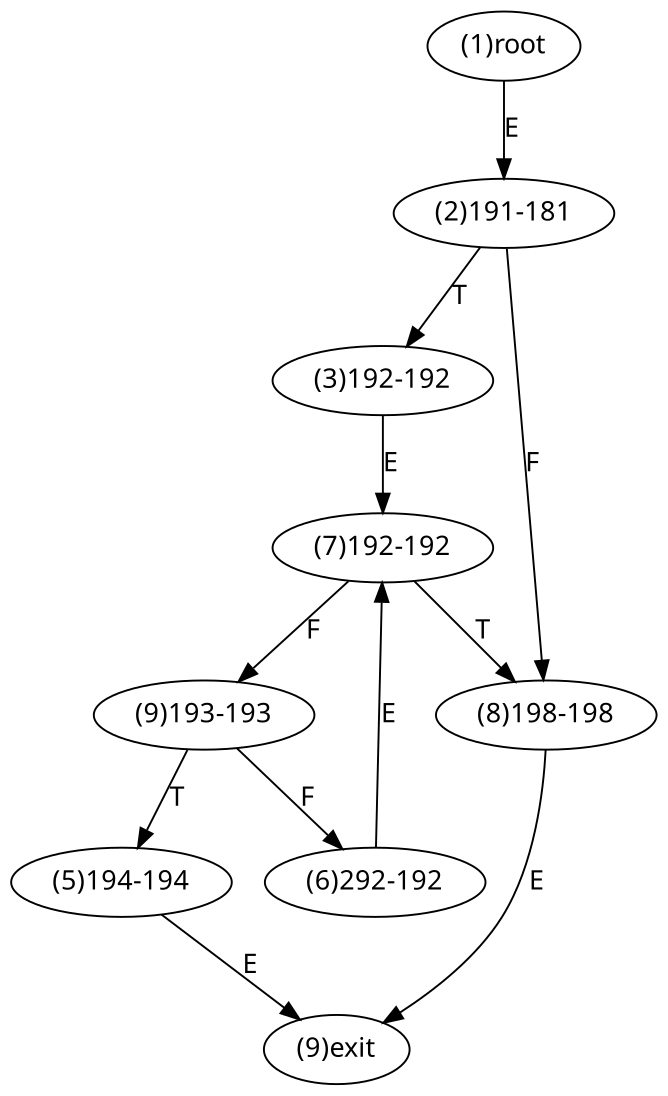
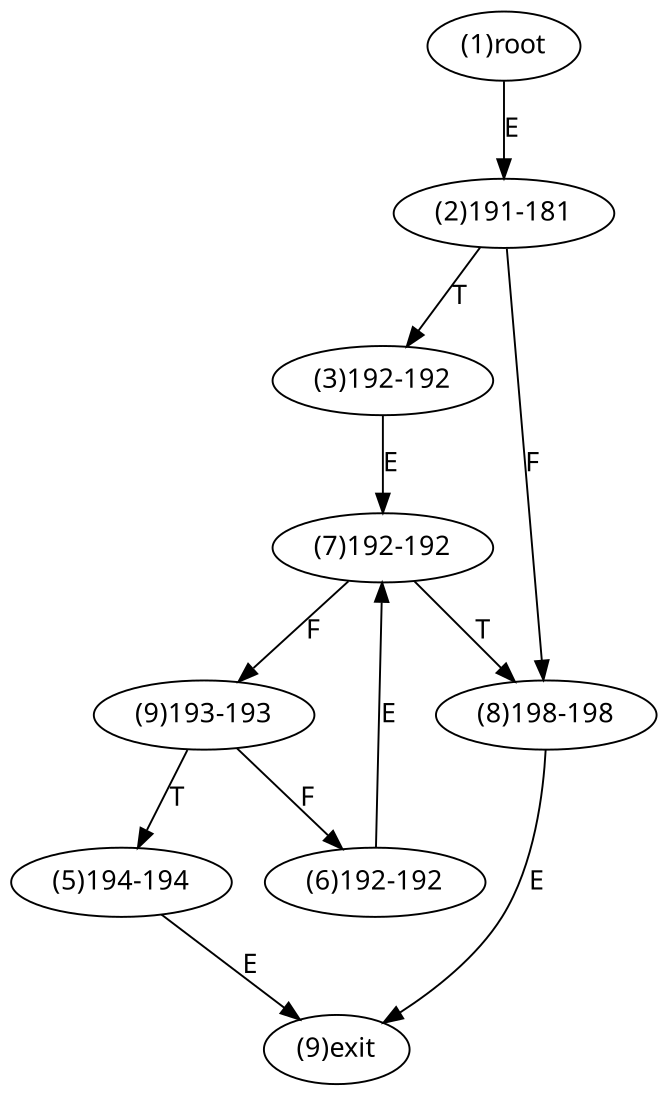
node "(6)292-192": label "(6)292-192" -> "(6)192-192"
